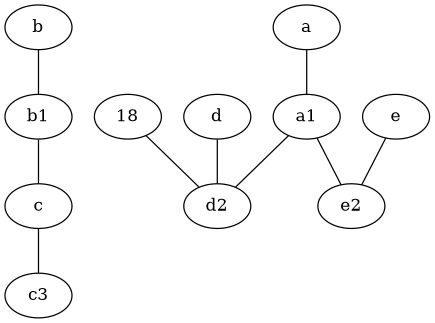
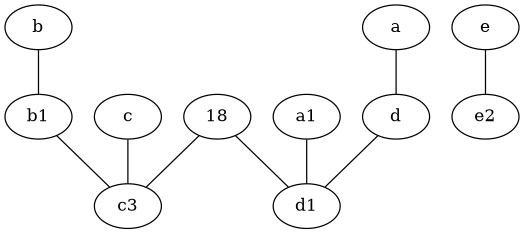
edge "a" -- "a1": now "a" -- "d"
edge "18" -- "c3": added
edge "a1" -- "e2": removed
edge "b1" -- "c": now "b1" -- "c3"
node "d2": label "d2" -> "d1"
